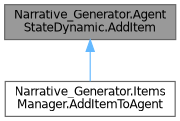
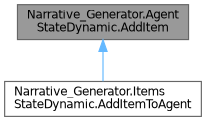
node "Narrative_Generator.Items Manager.AddItemToAgent": label "Narrative_Generator.Items Manager.AddItemToAgent" -> "Narrative_Generator.Items StateDynamic.AddItemToAgent"
